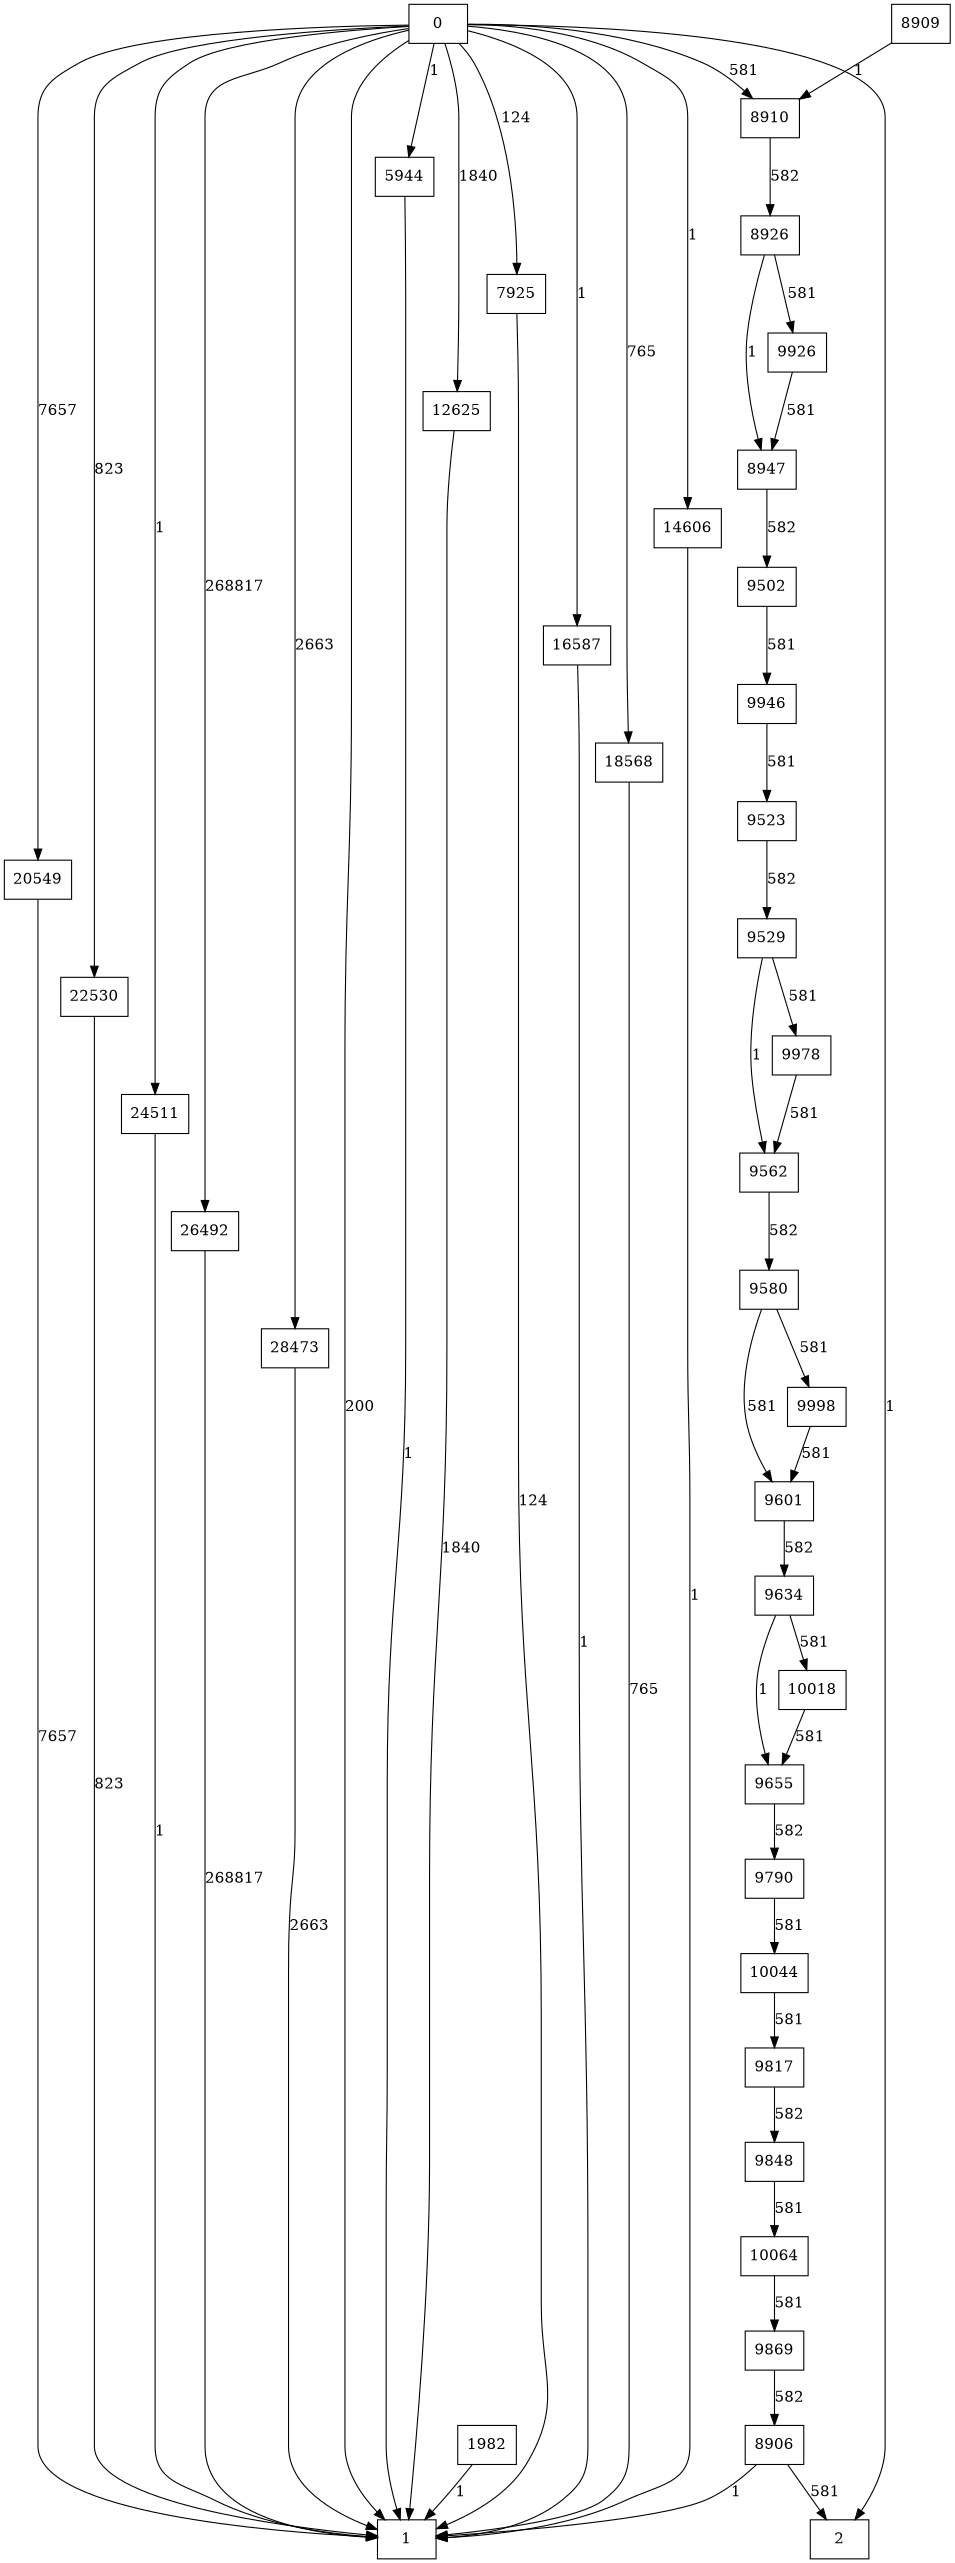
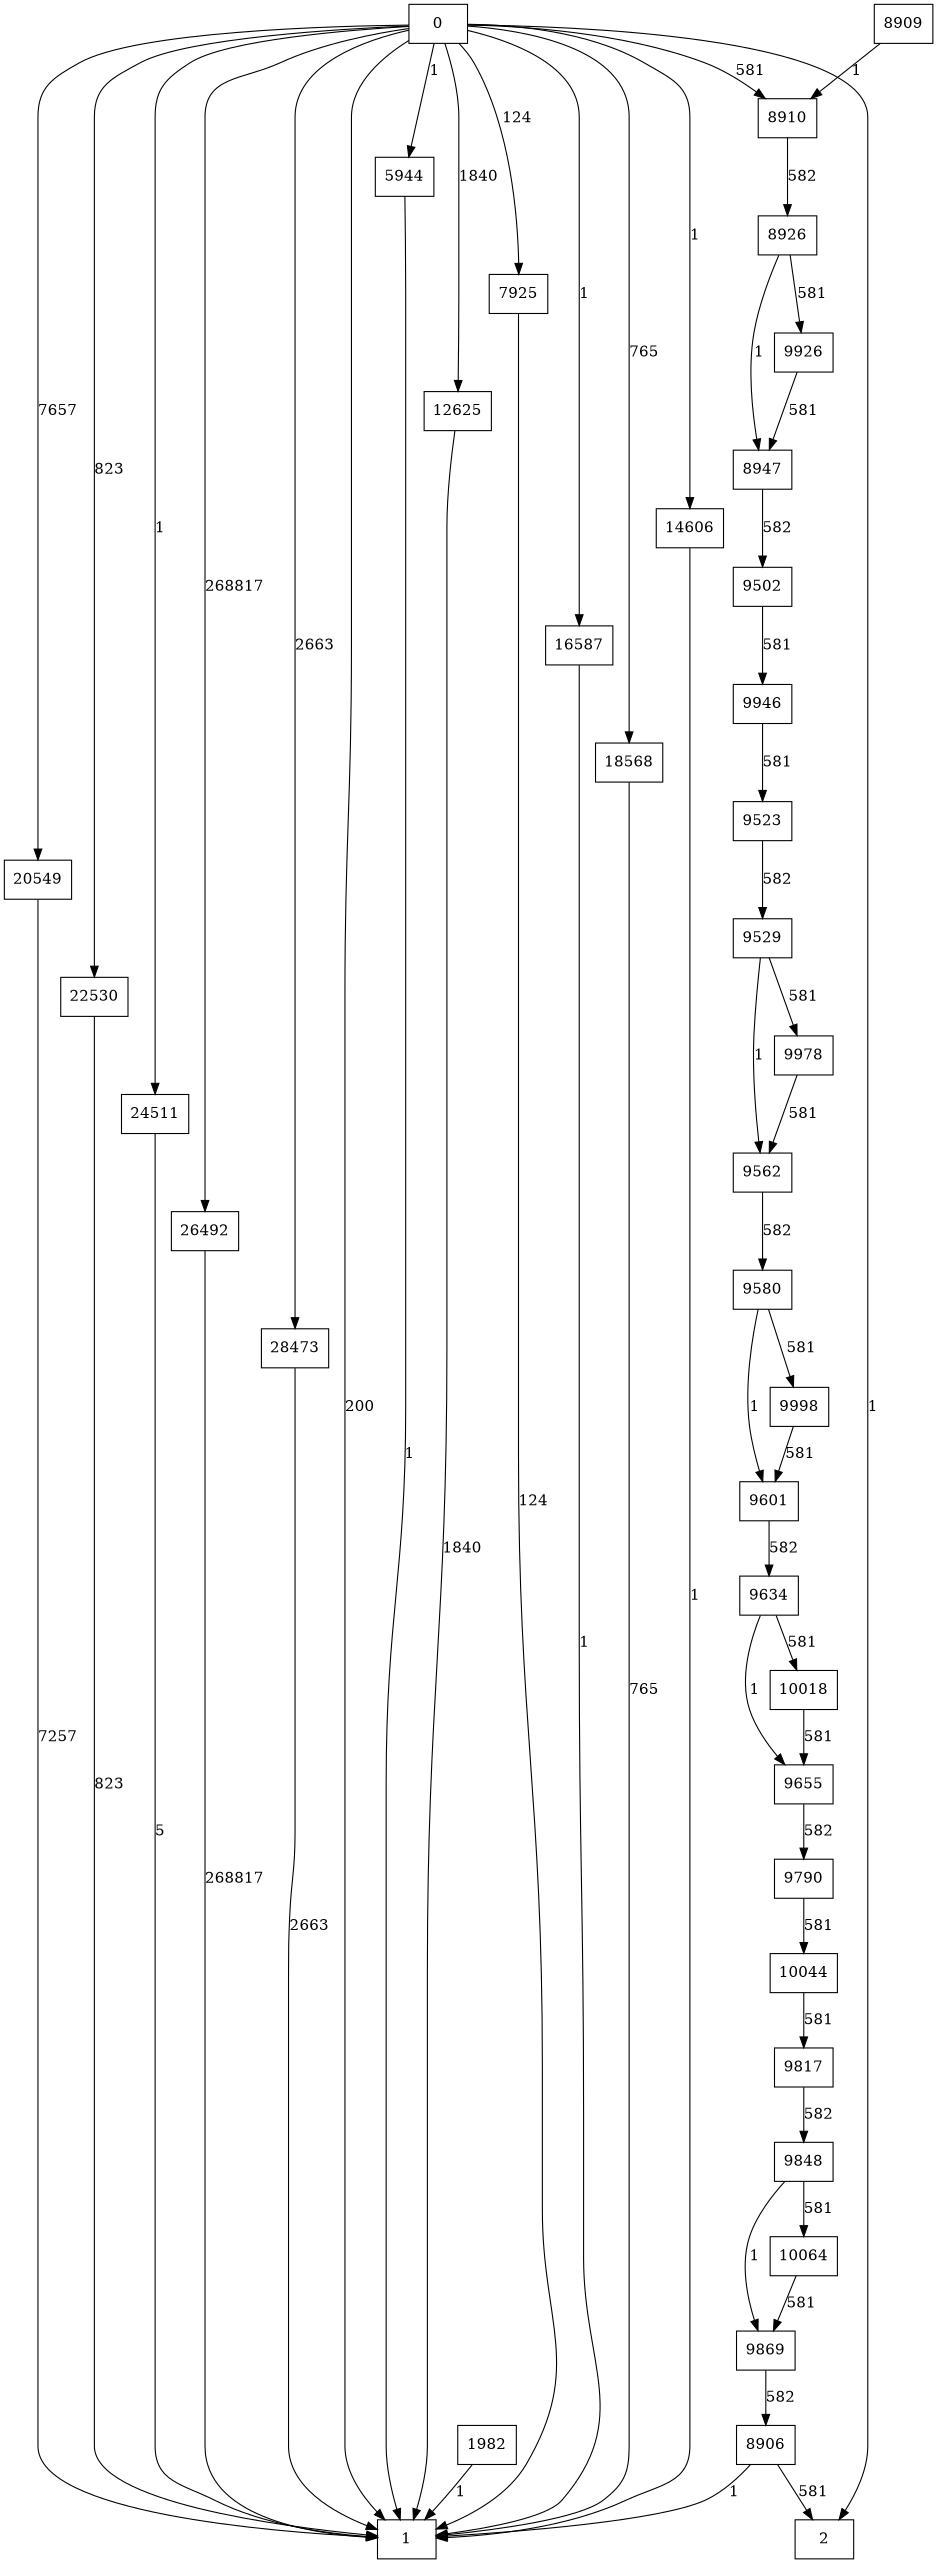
edge "9580" -> "9601": label "581" -> "1"
edge "20549" -> "1": label "7657" -> "7257"
edge "24511" -> "1": label "1" -> "5"
edge "9848" -> "9869": added, label "1"
